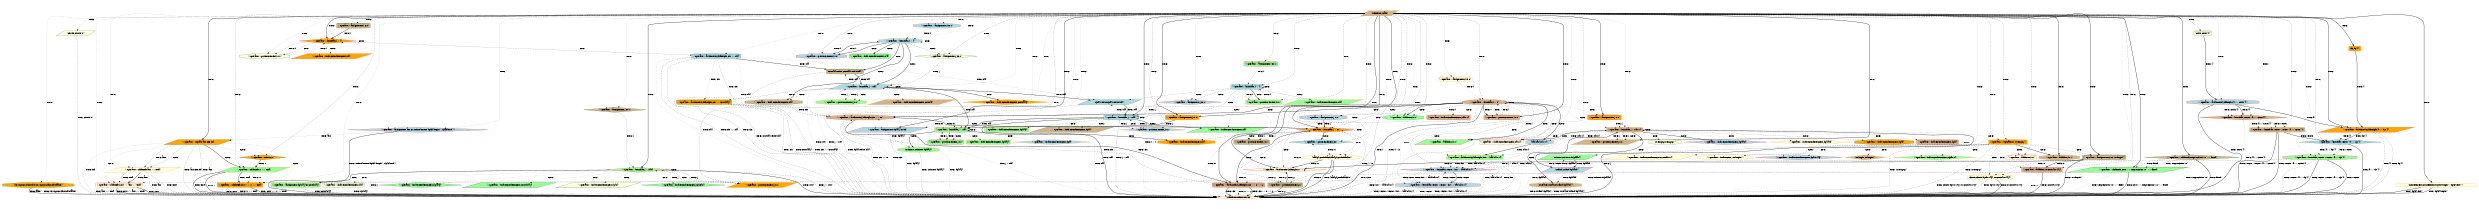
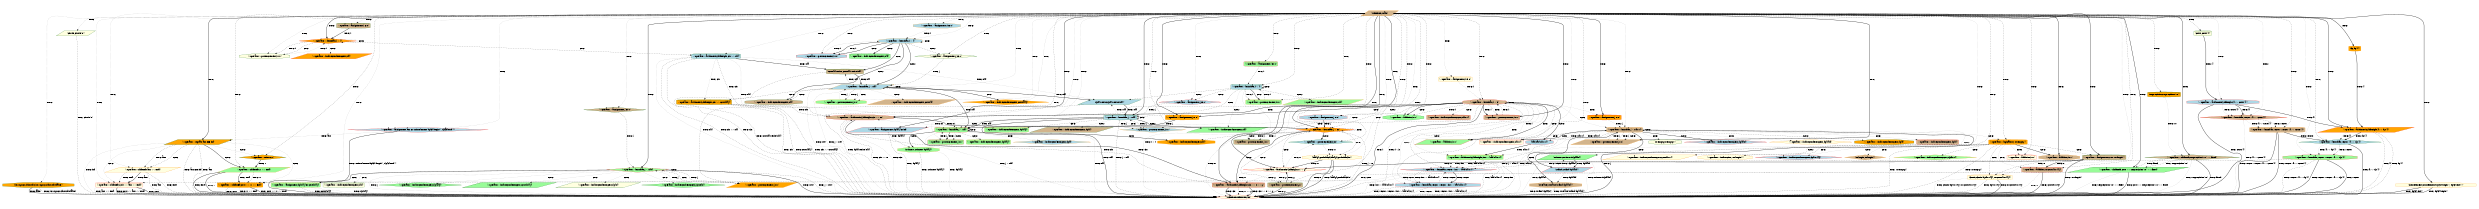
node "(setprecision,setprecision(10))": added
